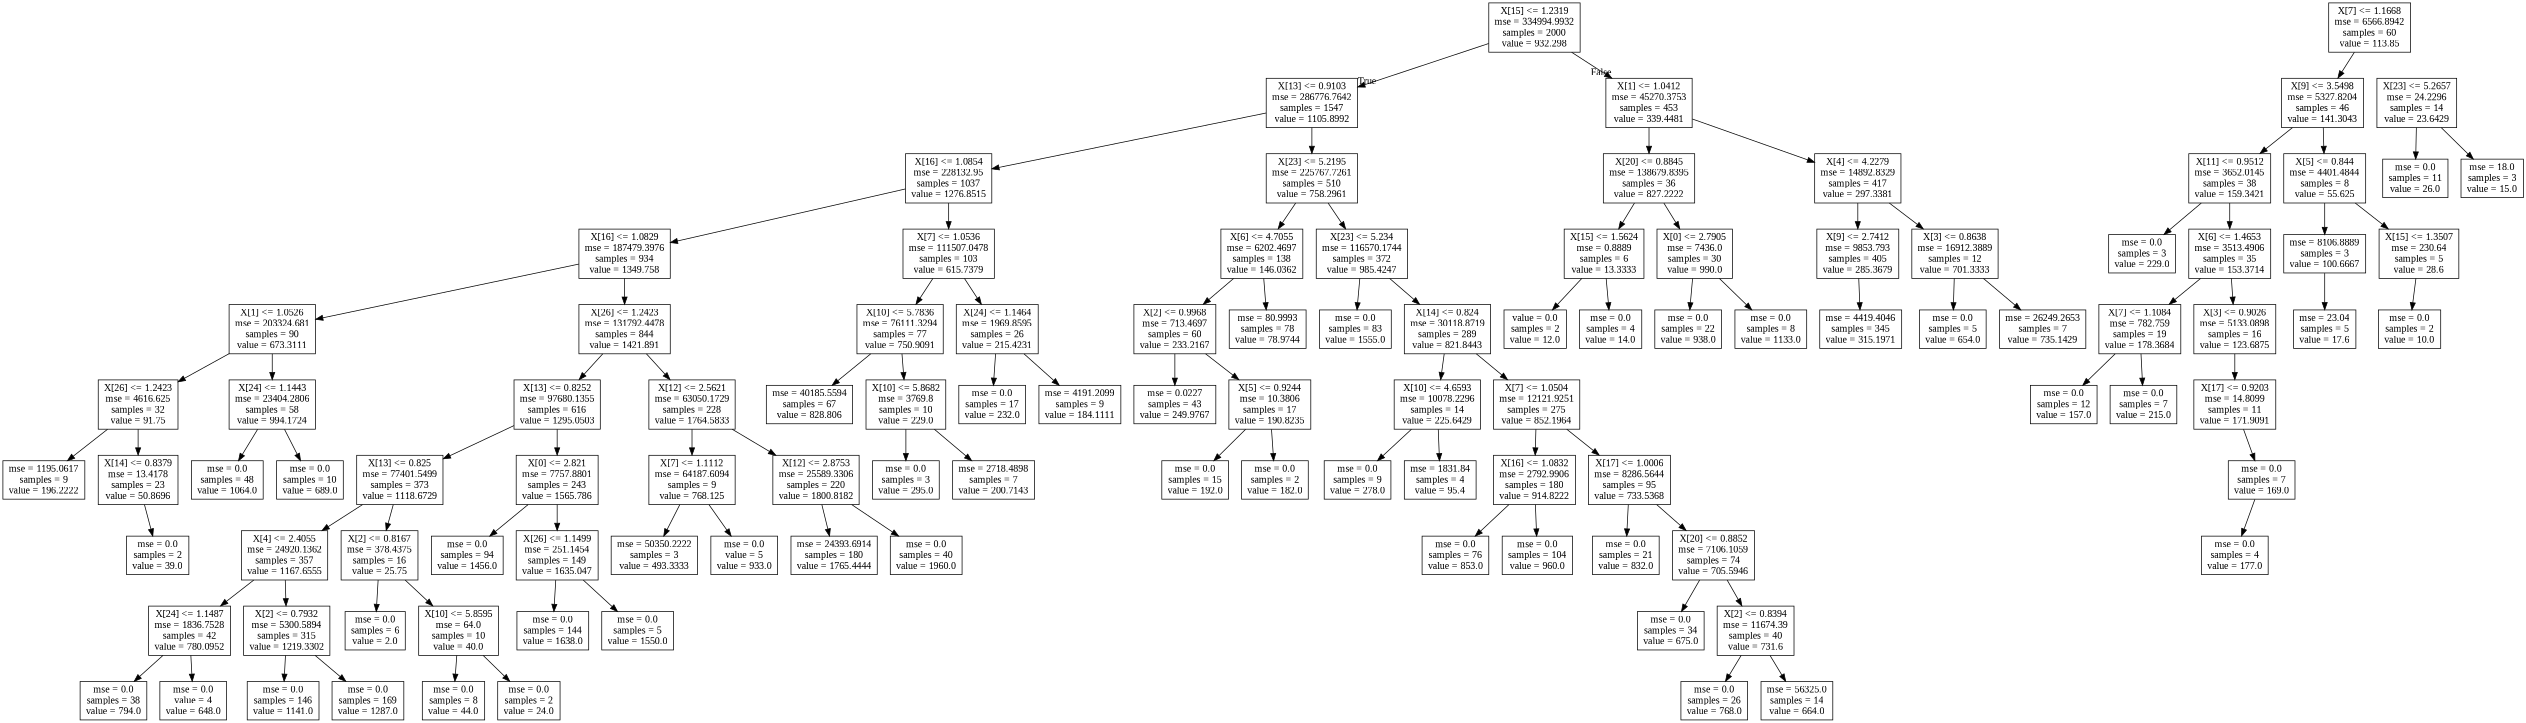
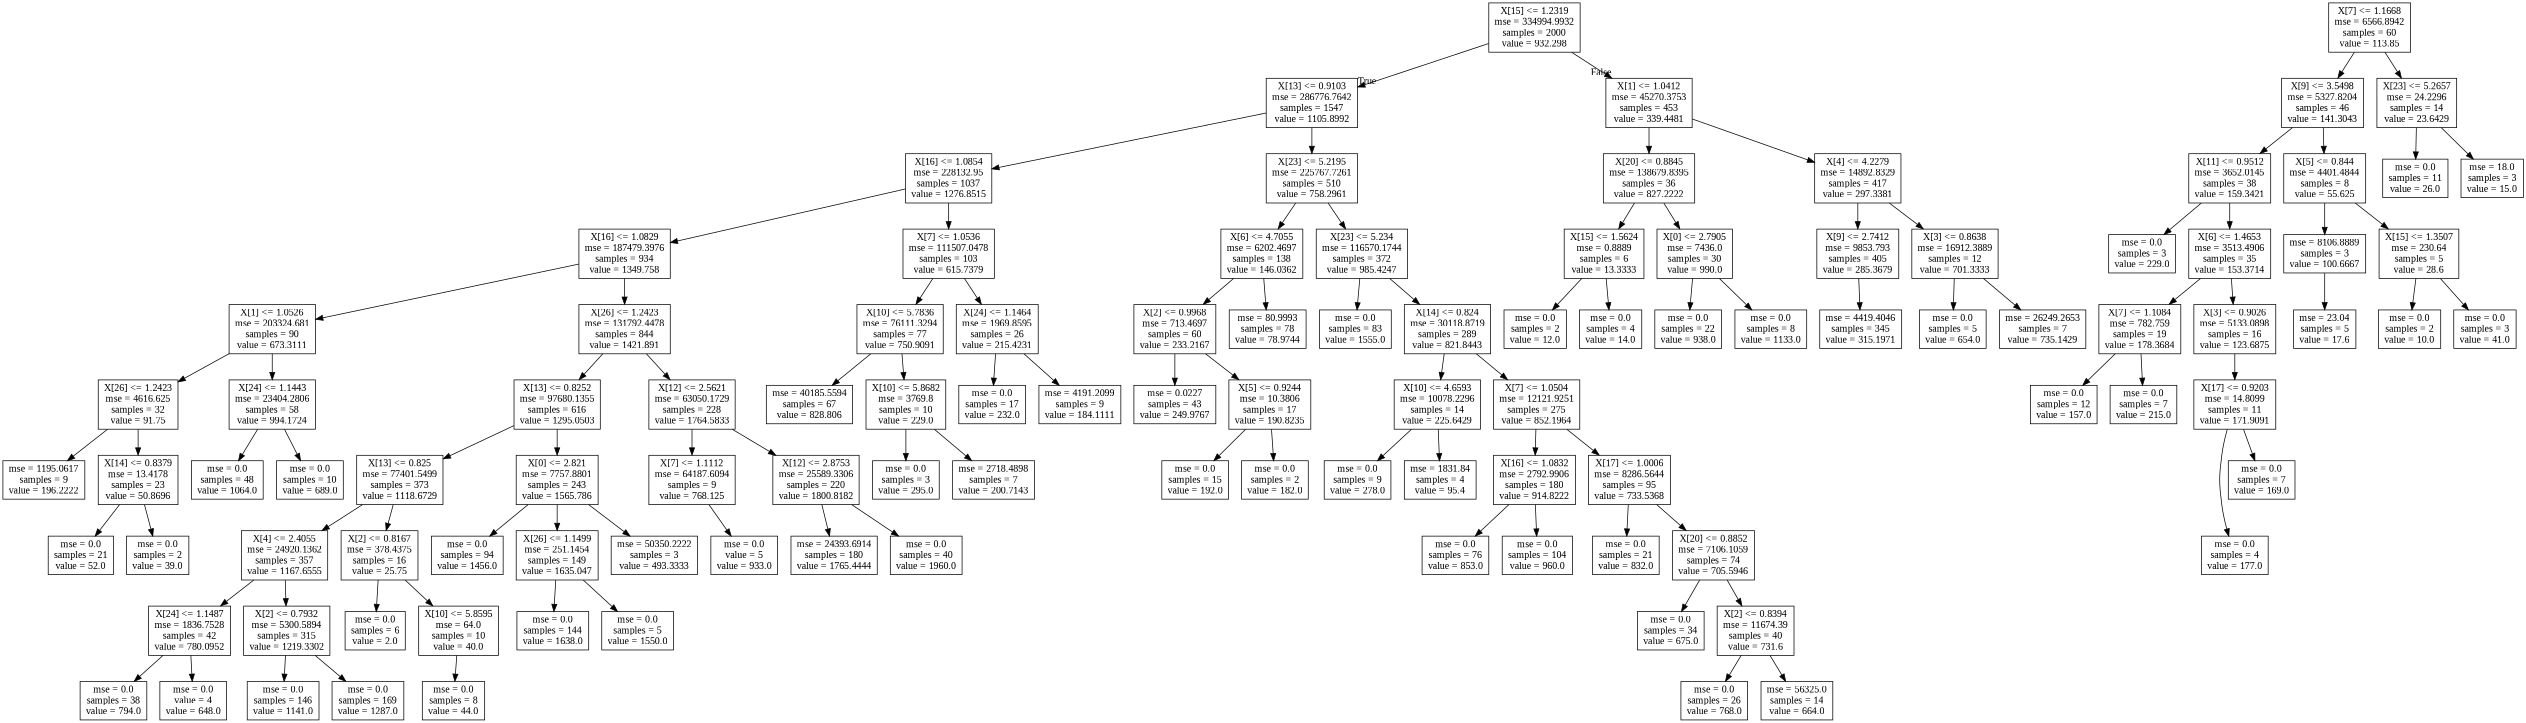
edge "X[7] <= 1.1668 mse = 6566.8942 samples = 60 value = 113.85" -> "X[23] <= 5.2657 mse = 24.2296 samples = 14 value = 23.6429": added
node "value = 0.0 samples = 2 value = 12.0": label "value = 0.0 samples = 2 value = 12.0" -> "mse = 0.0 samples = 2 value = 12.0"
node "mse = 0.0 samples = 3 value = 41.0": added
edge "mse = 0.0 samples = 7 value = 169.0" -> "mse = 0.0 samples = 4 value = 177.0": now "X[17] <= 0.9203 mse = 14.8099 samples = 11 value = 171.9091" -> "mse = 0.0 samples = 4 value = 177.0"
edge "X[7] <= 1.1112 mse = 64187.6094 samples = 9 value = 768.125" -> "mse = 50350.2222 samples = 3 value = 493.3333": now "X[0] <= 2.821 mse = 7757.8801 samples = 243 value = 1565.786" -> "mse = 50350.2222 samples = 3 value = 493.3333"
node "mse = 0.0 samples = 21 value = 52.0": added
node "mse = 0.0 samples = 2 value = 24.0": removed
